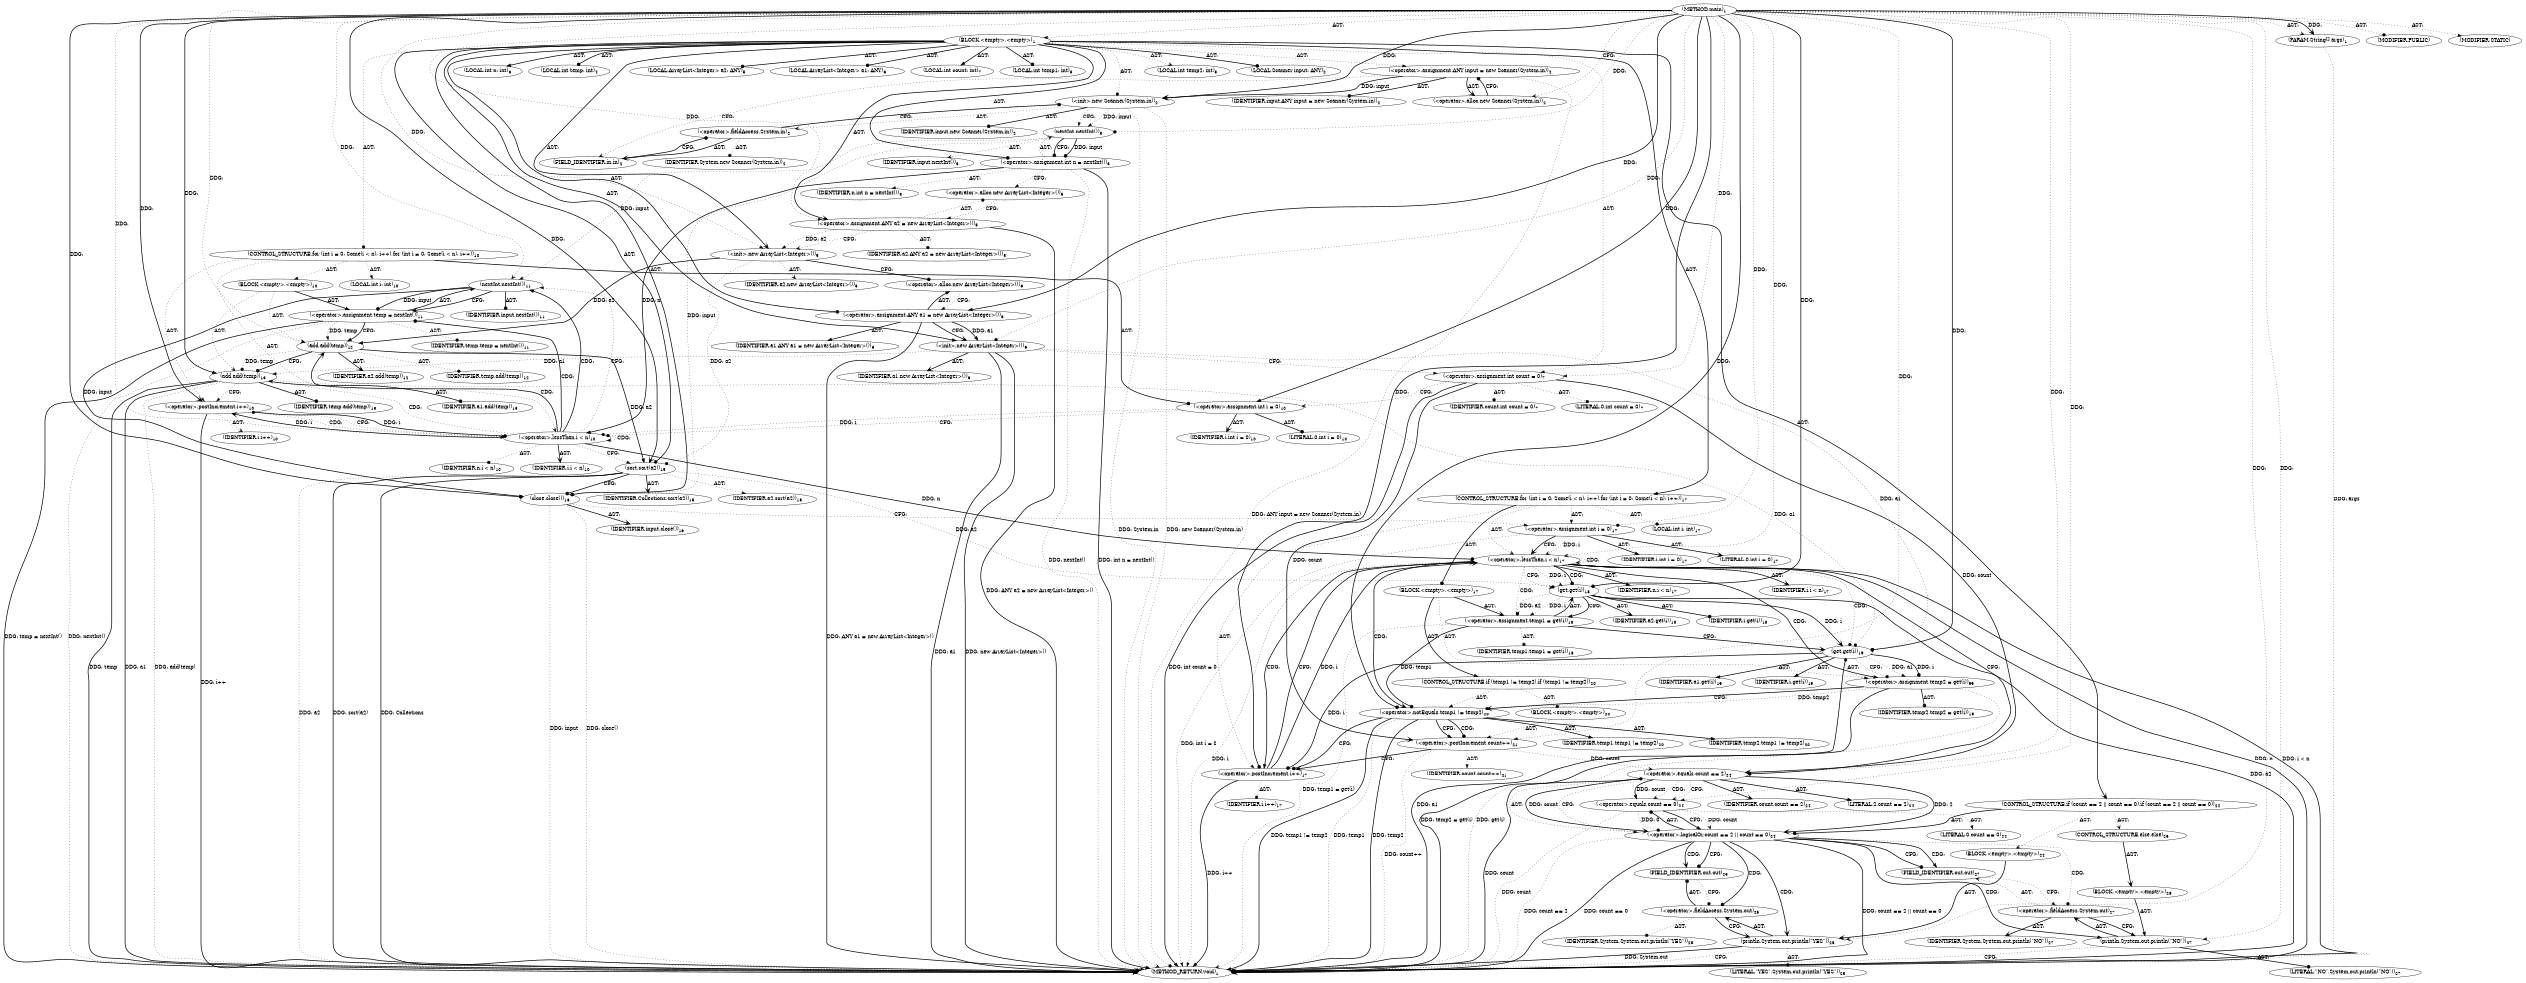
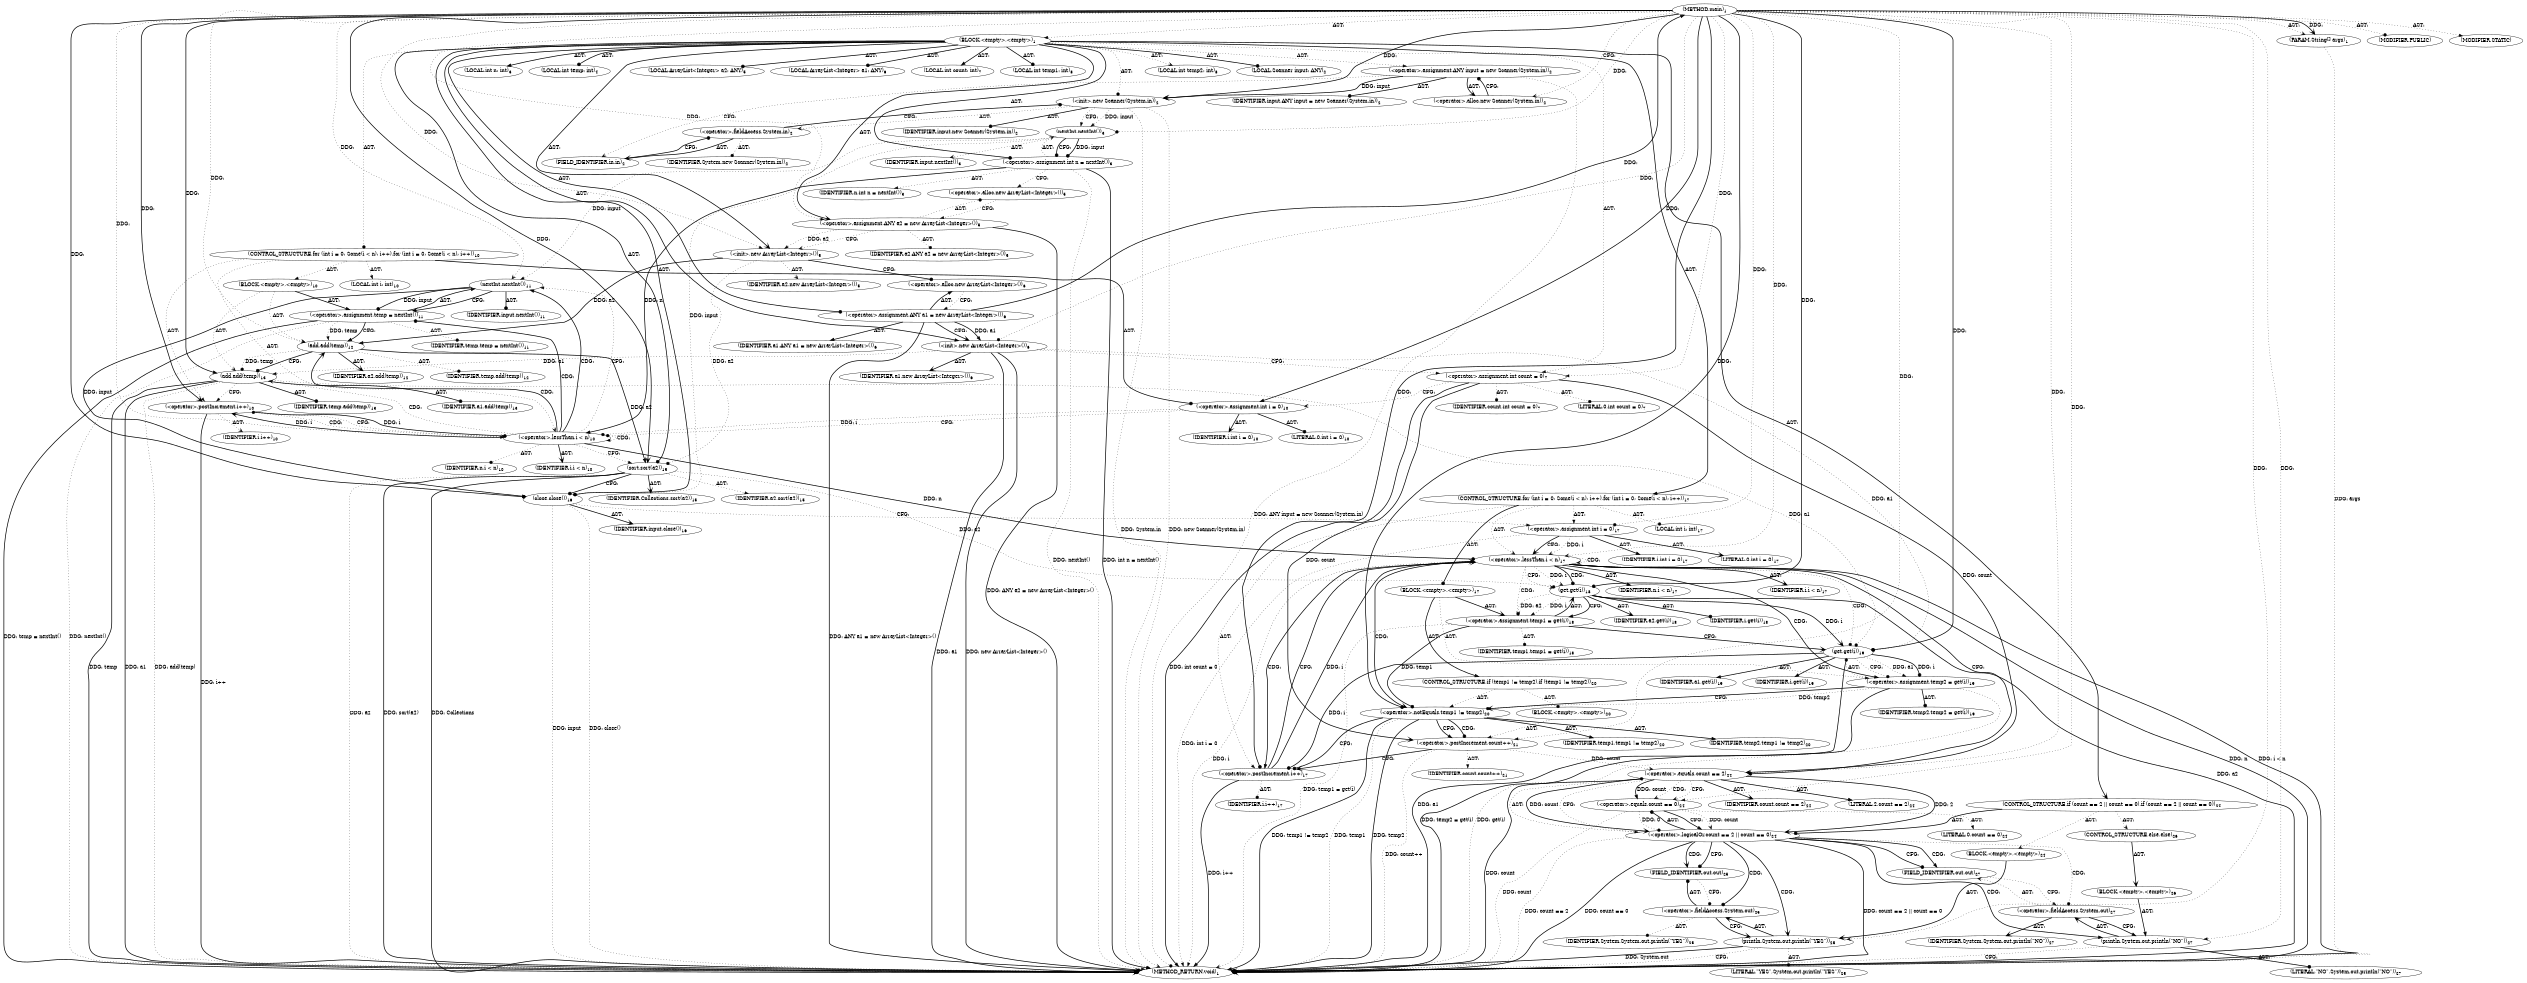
edge "(METHOD,main)" -> "(<operator>.assignment,ANY a1 = new ArrayList<Integer>())": reversed
node "(<operator>.assignment,temp2 = get(i))": text "59" -> "19"
